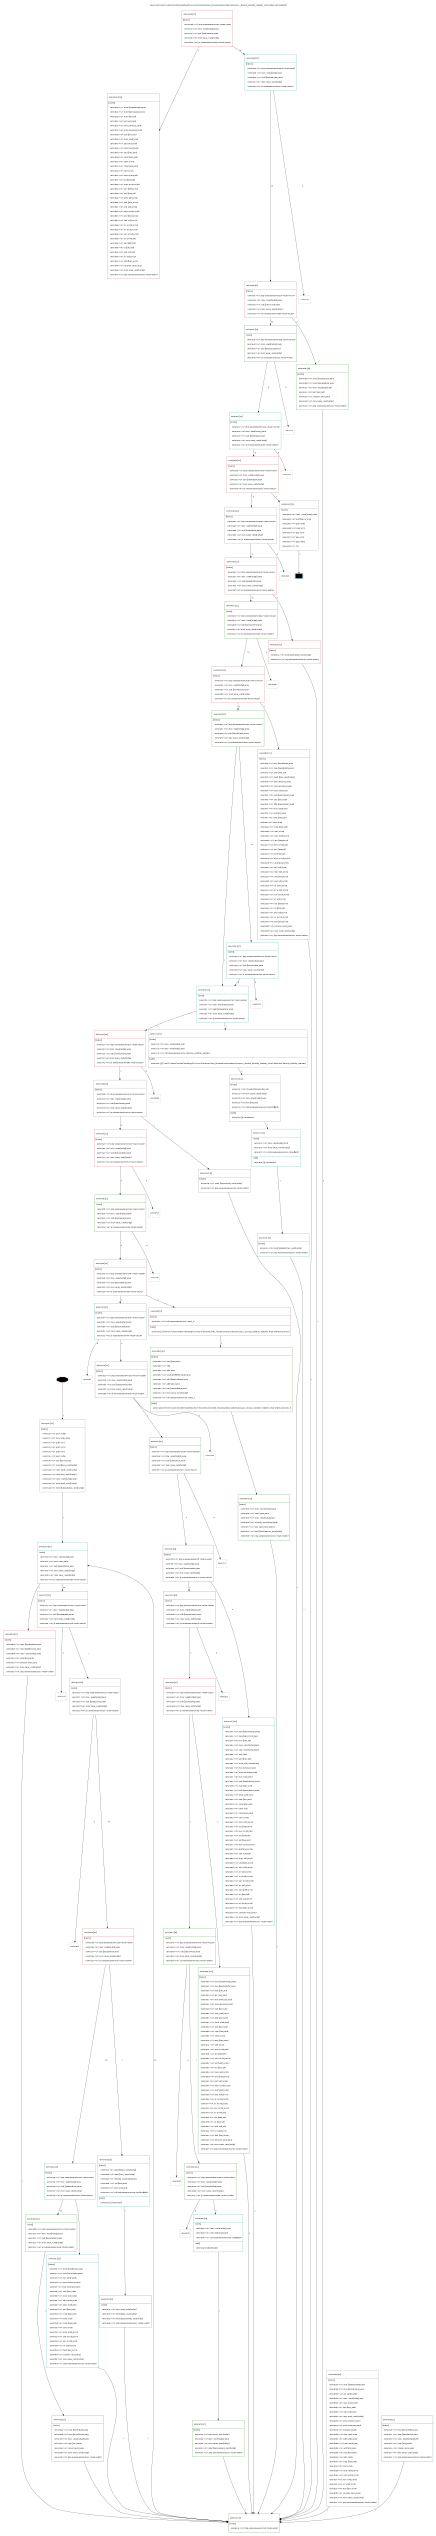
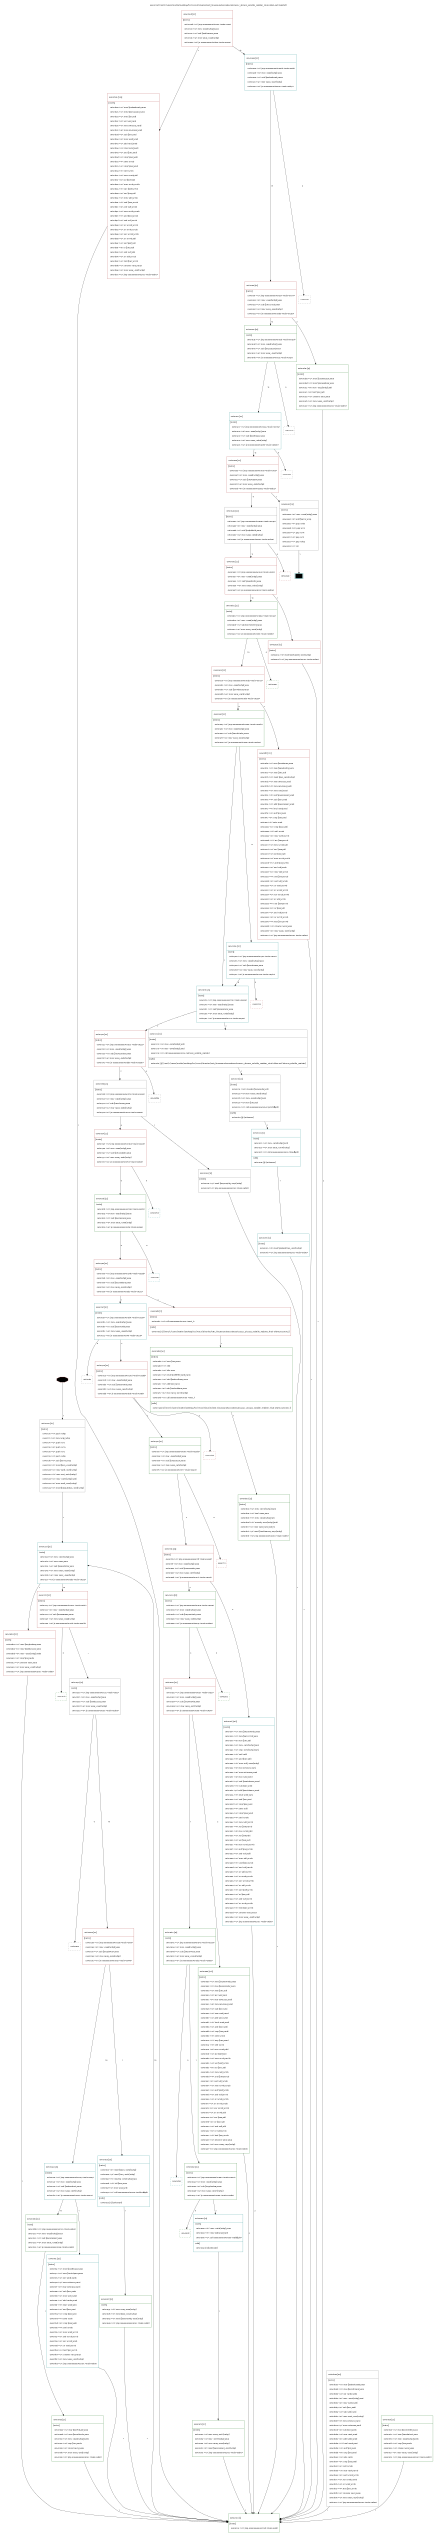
edge "0x401b20 [134]" -> "0x40210c [5]": added, label "1"
